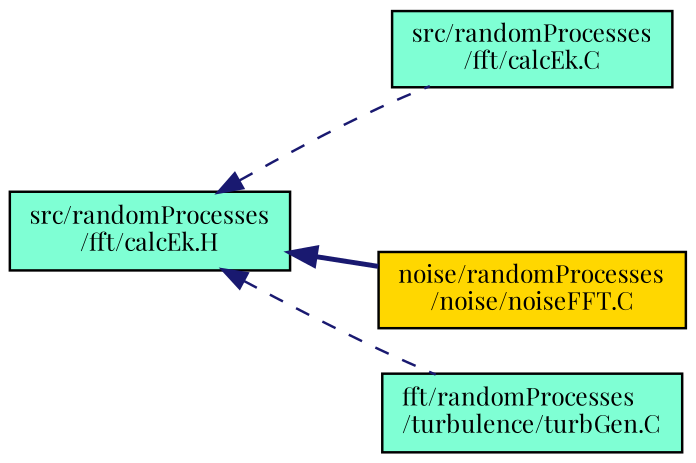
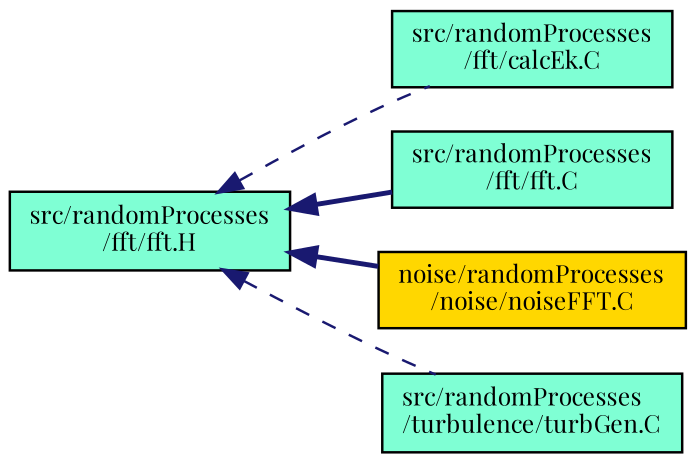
node "src/randomProcesses /fft/fft.C": added
node "src/randomProcesses /fft/calcEk.H": label "src/randomProcesses /fft/calcEk.H" -> "src/randomProcesses /fft/fft.H"
node "fft/randomProcesses /turbulence/turbGen.C": label "fft/randomProcesses /turbulence/turbGen.C" -> "src/randomProcesses /turbulence/turbGen.C"
